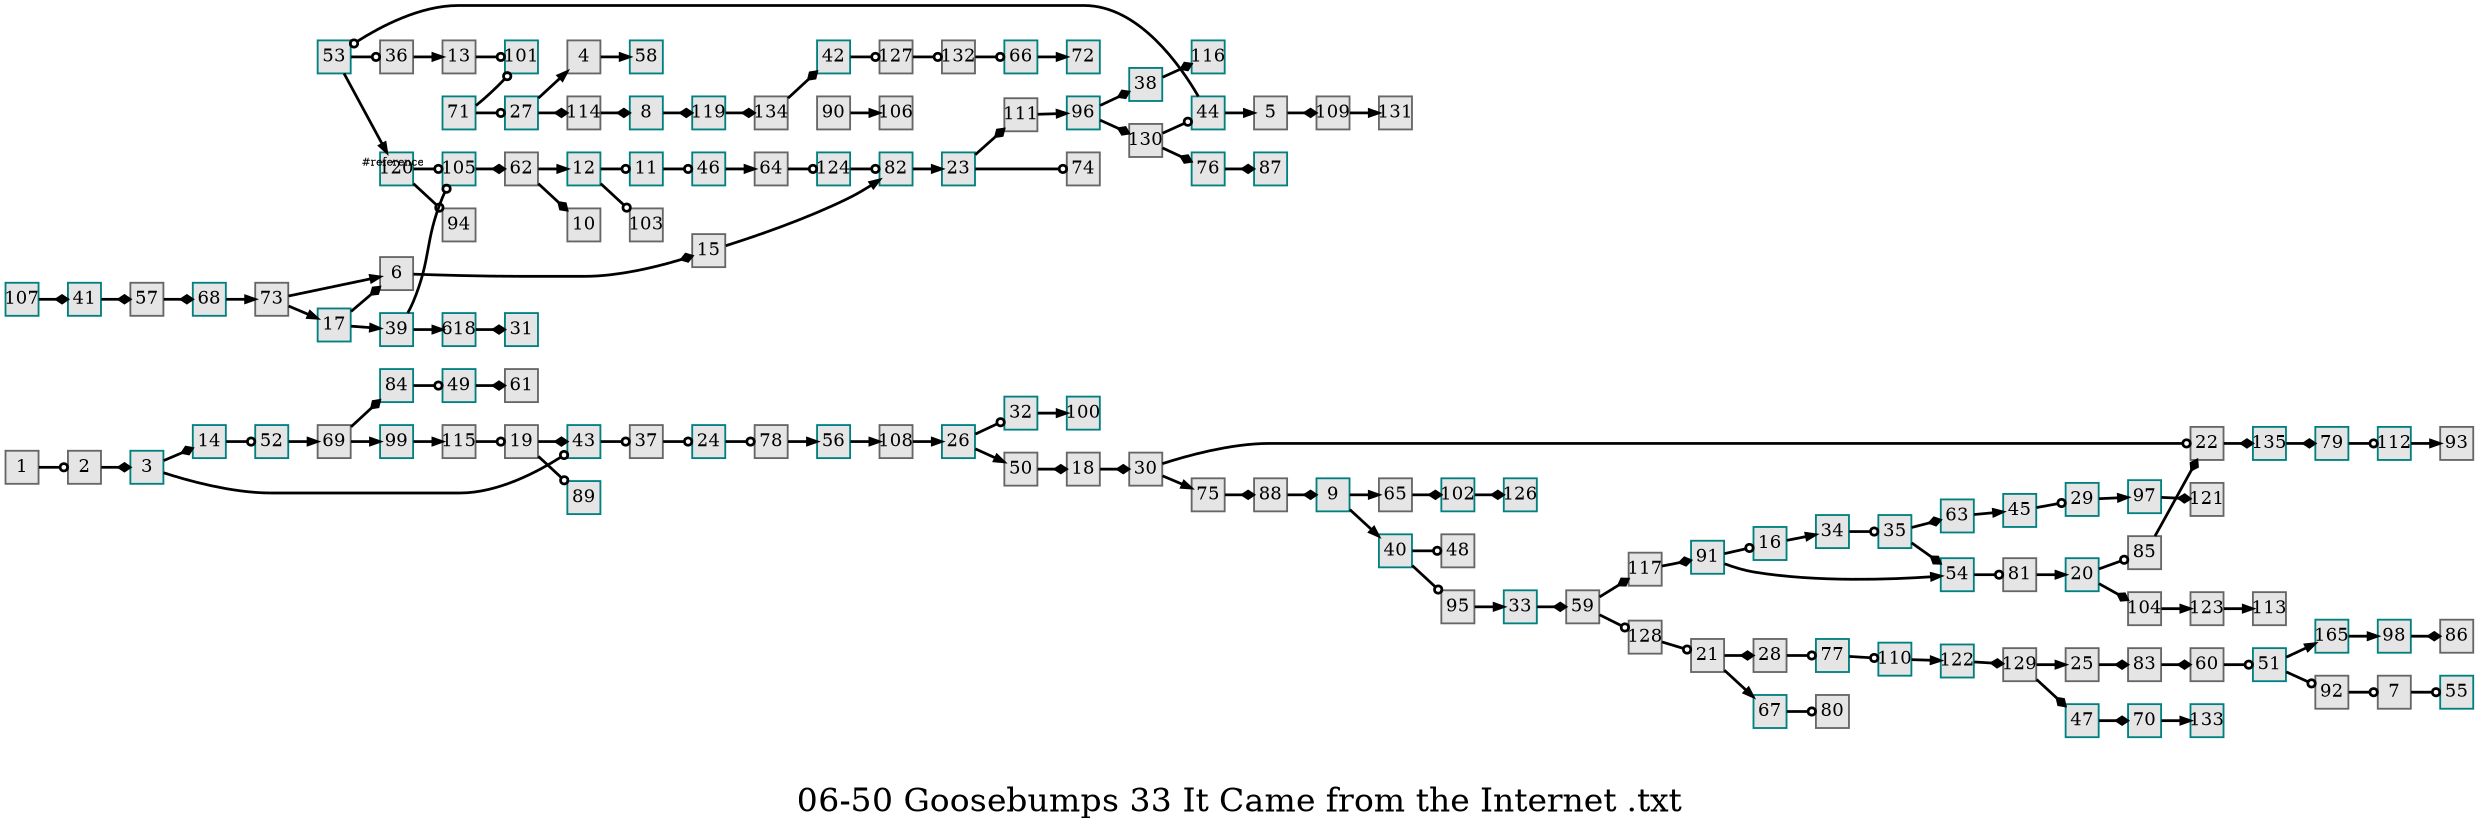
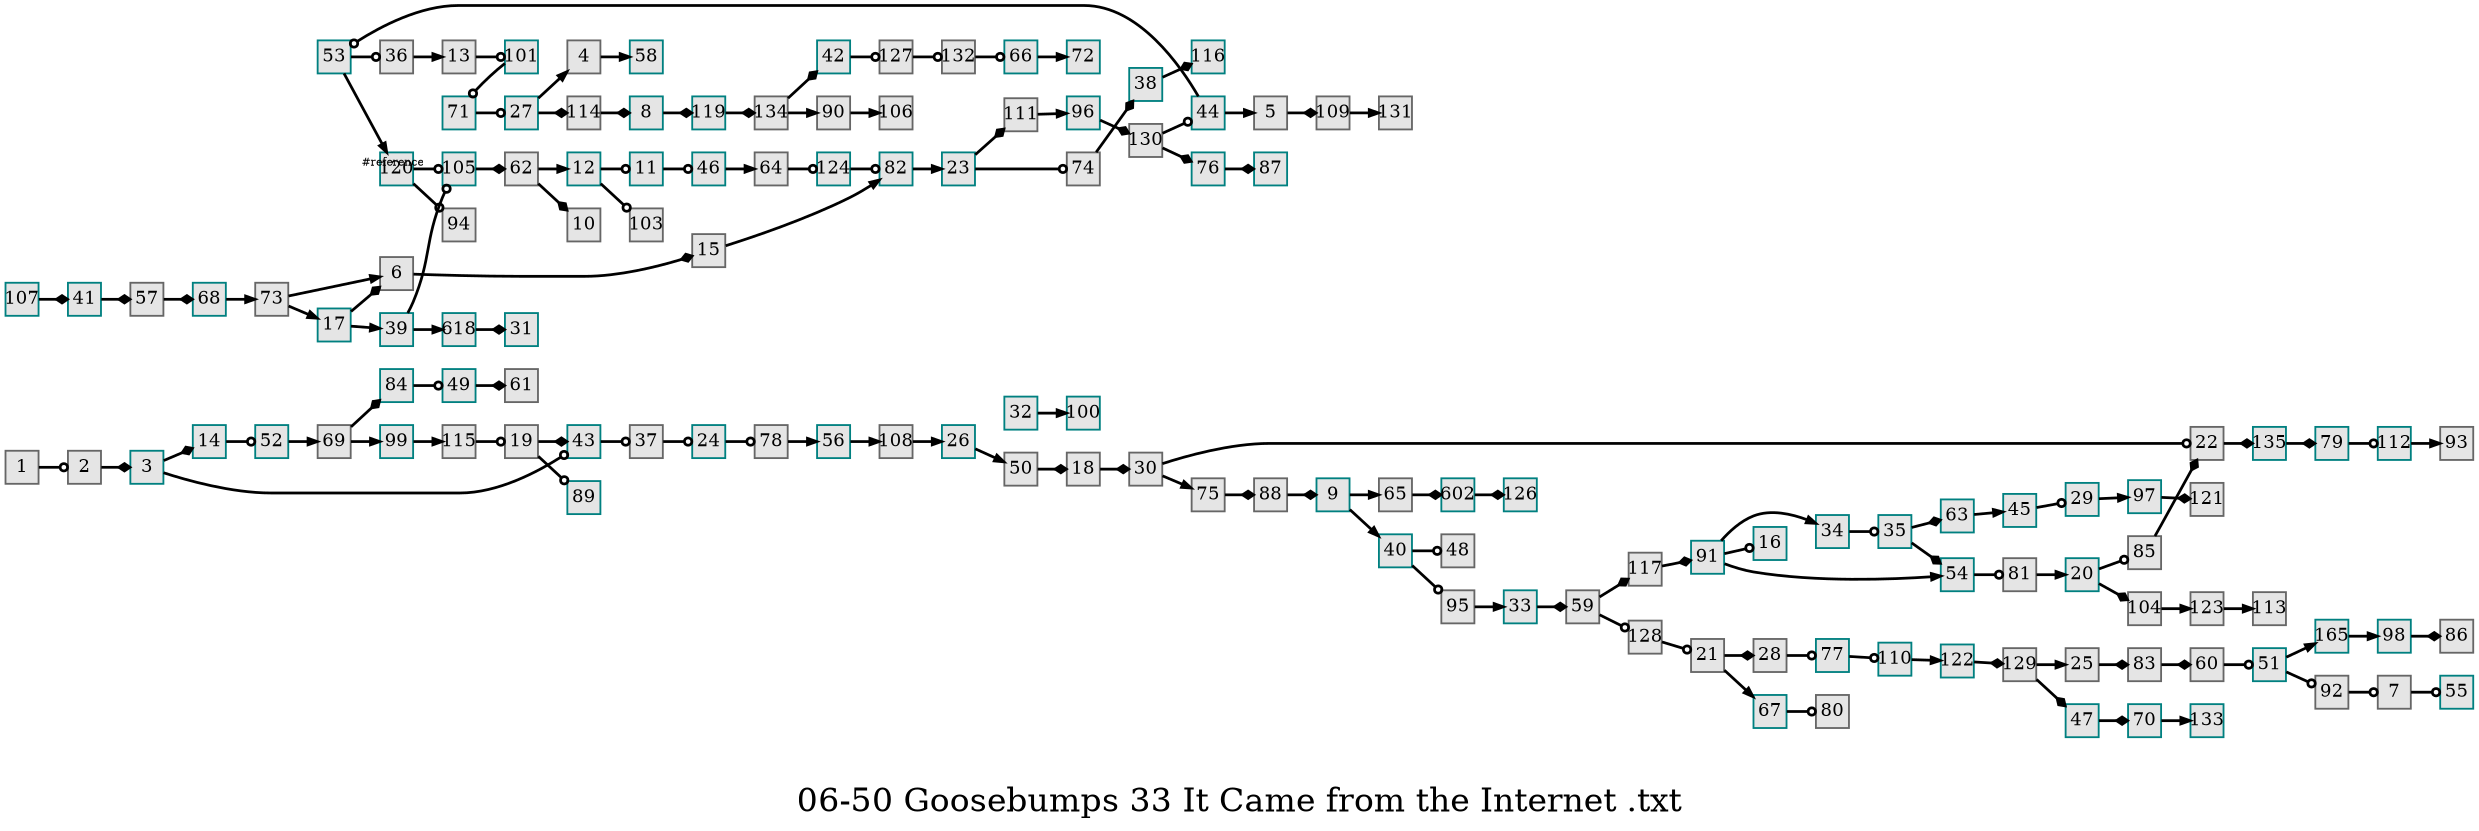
edge "71" -> "101": reversed
edge "96" -> "38": now "74" -> "38"
edge "134" -> "90": added
edge "26" -> "32": removed
node "102": label "102" -> "602"
edge "16" -> "34": now "91" -> "34"
